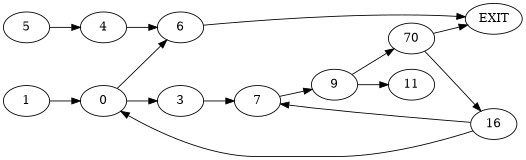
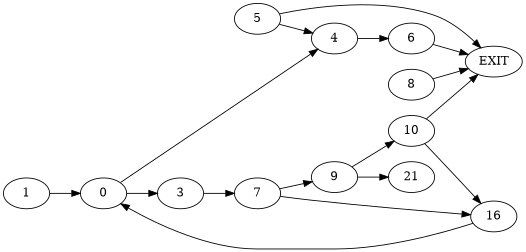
edge "5" -> "EXIT": added
node "70": label "70" -> "10"
edge "0" -> "6": now "0" -> "4"
node "11": label "11" -> "21"
node "8": added
edge "16" -> "7": reversed
